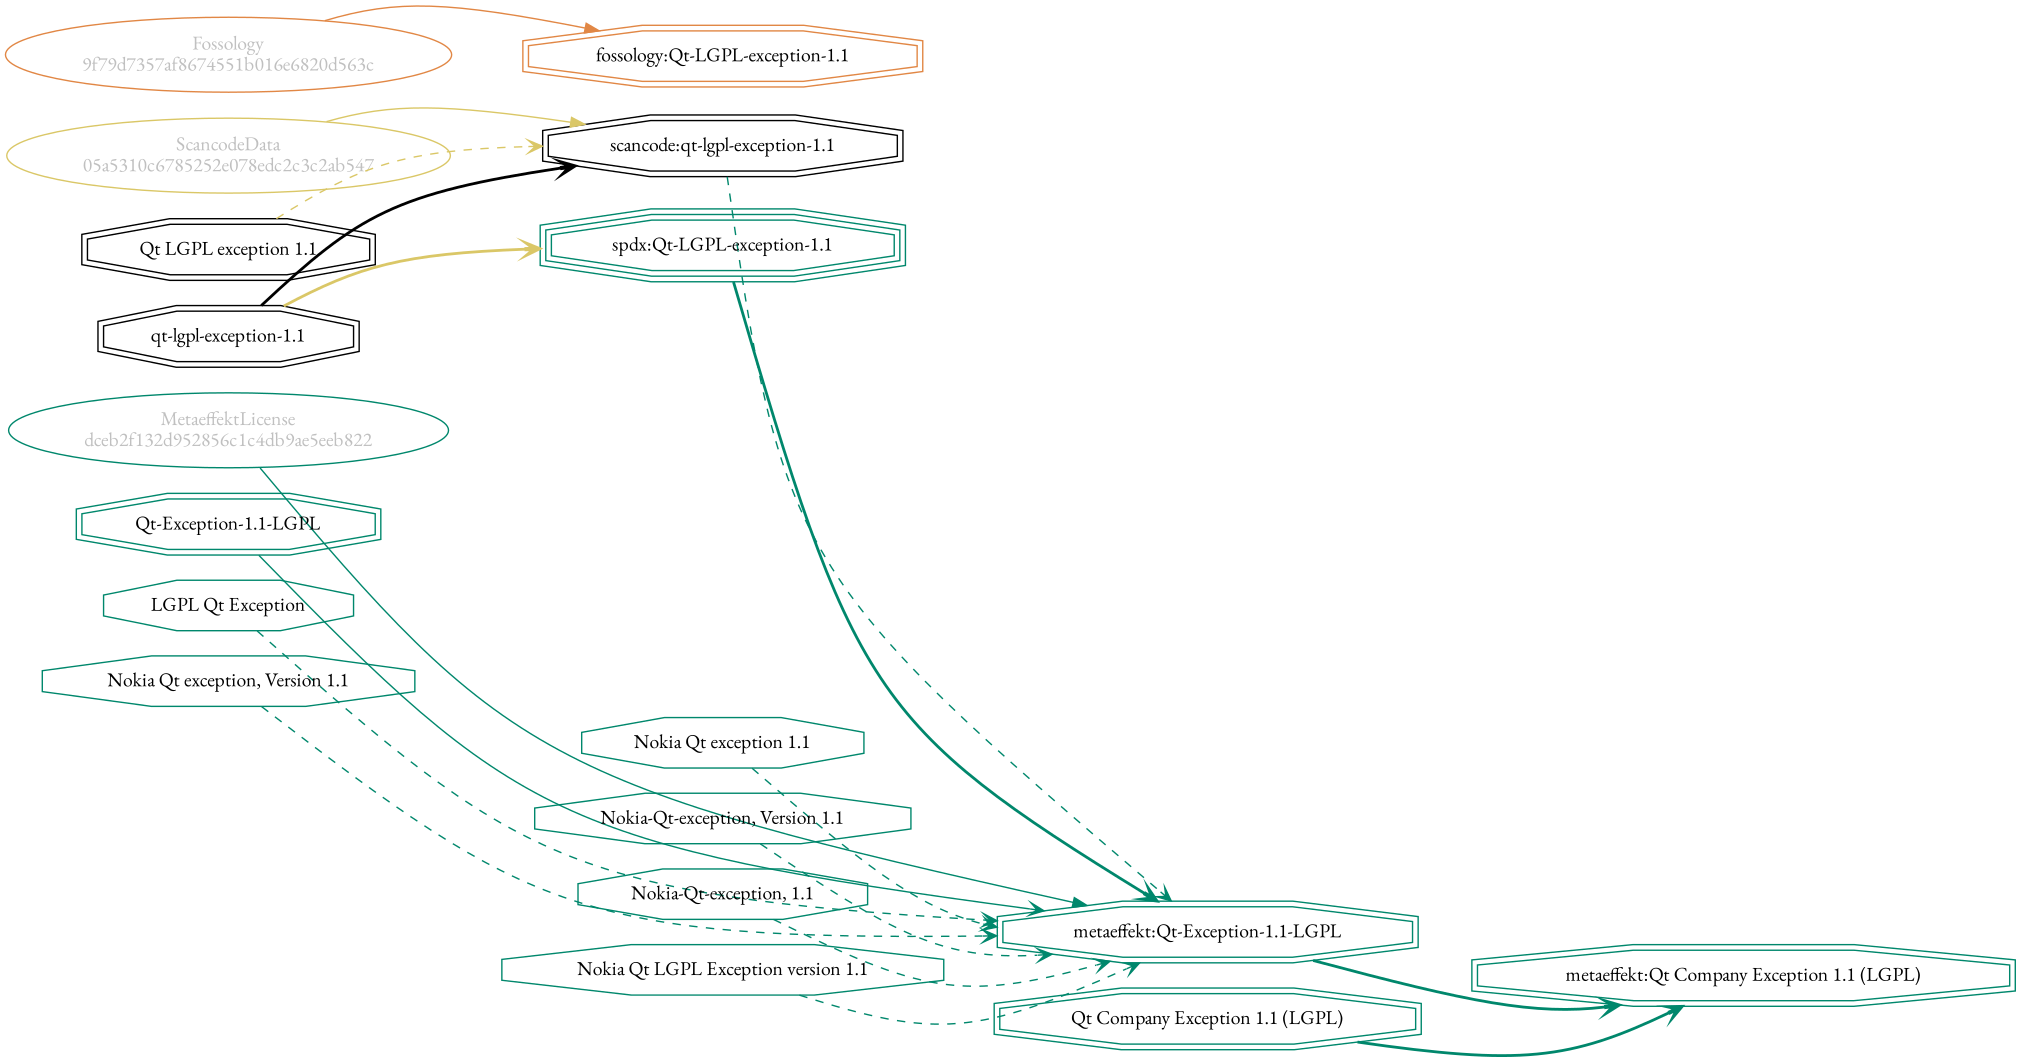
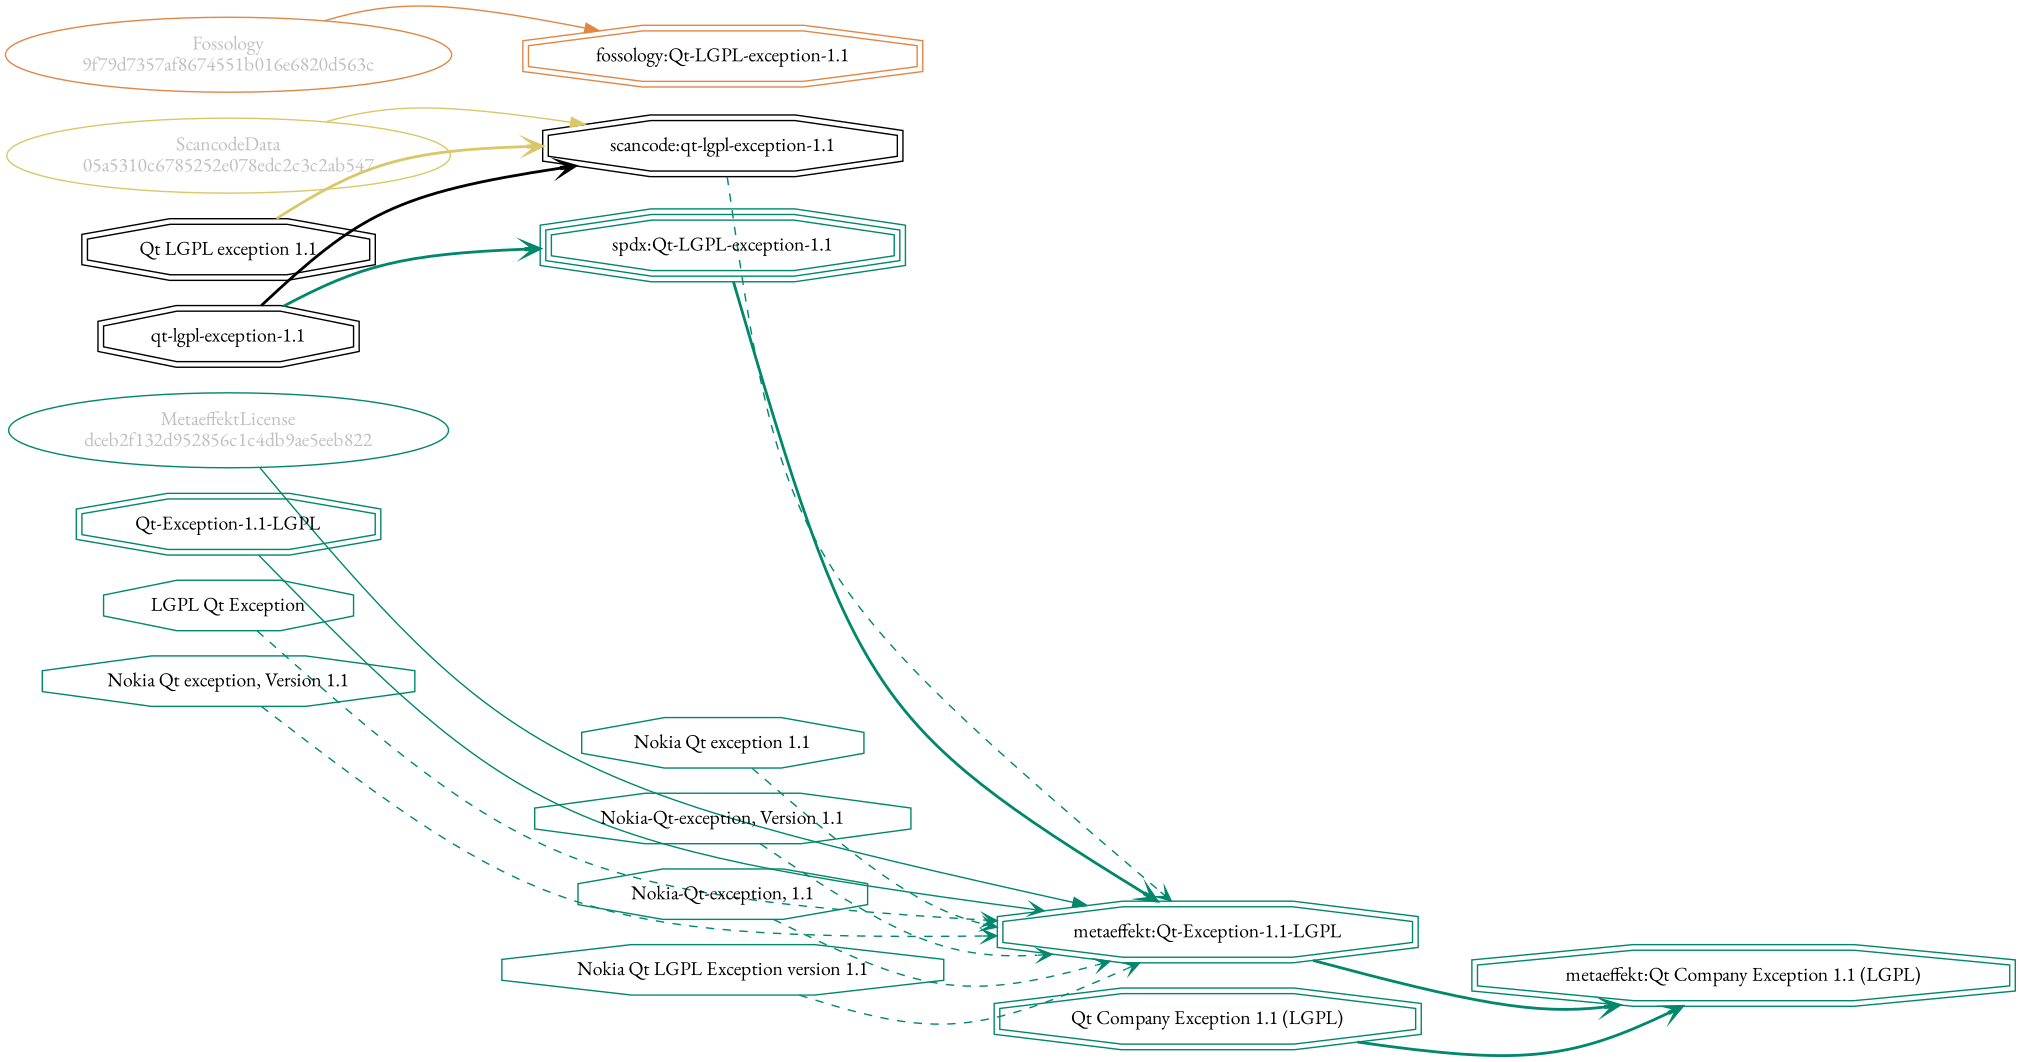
edge "Qt LGPL exception 1.1" -> "scancode:qt-lgpl-exception-1.1": style dashed -> bold
edge "qt-lgpl-exception-1.1" -> "spdx:Qt-LGPL-exception-1.1": color #dac767 -> #00876c
